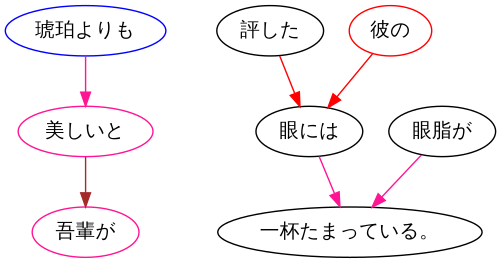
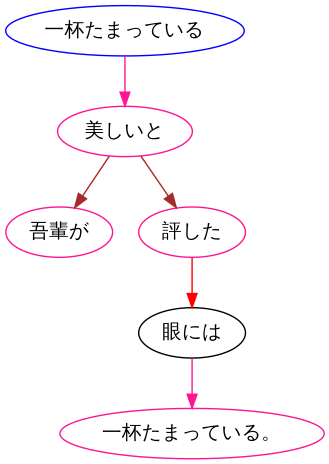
node "琥珀よりも": label "琥珀よりも" -> "一杯たまっている"
node "評した": color black -> deeppink
node "彼の": removed
node "眼脂が": removed
edge "美しいと" -> "評した": added
node "一杯たまっている。": color black -> deeppink
